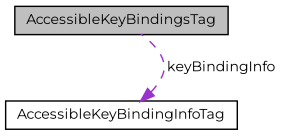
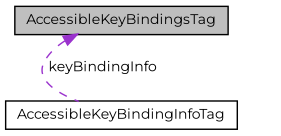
edge "AccessibleKeyBindingsTag" -> "AccessibleKeyBindingInfoTag": reversed
